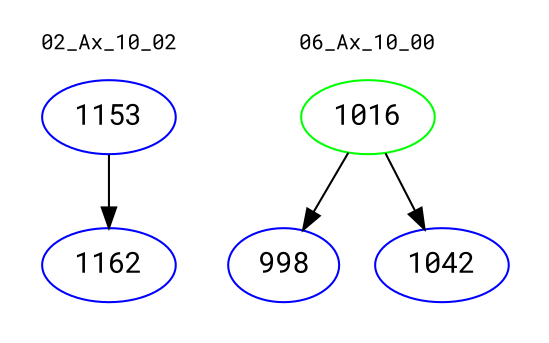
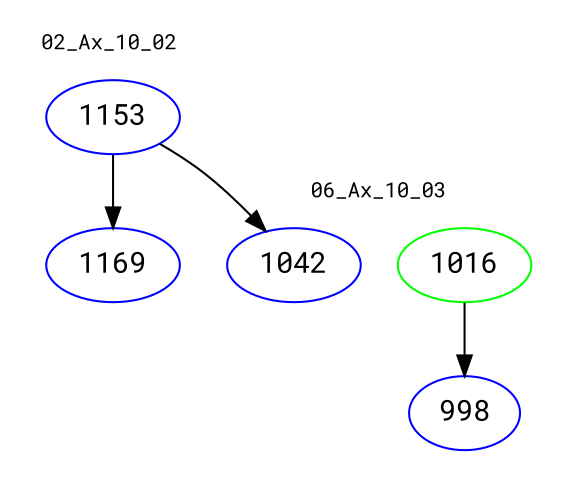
cluster "06_Ax_10_00": label "06_Ax_10_00" -> "06_Ax_10_03"
edge "1016" -> "1042": now "1153" -> "1042"
node "1162": label "1162" -> "1169"
